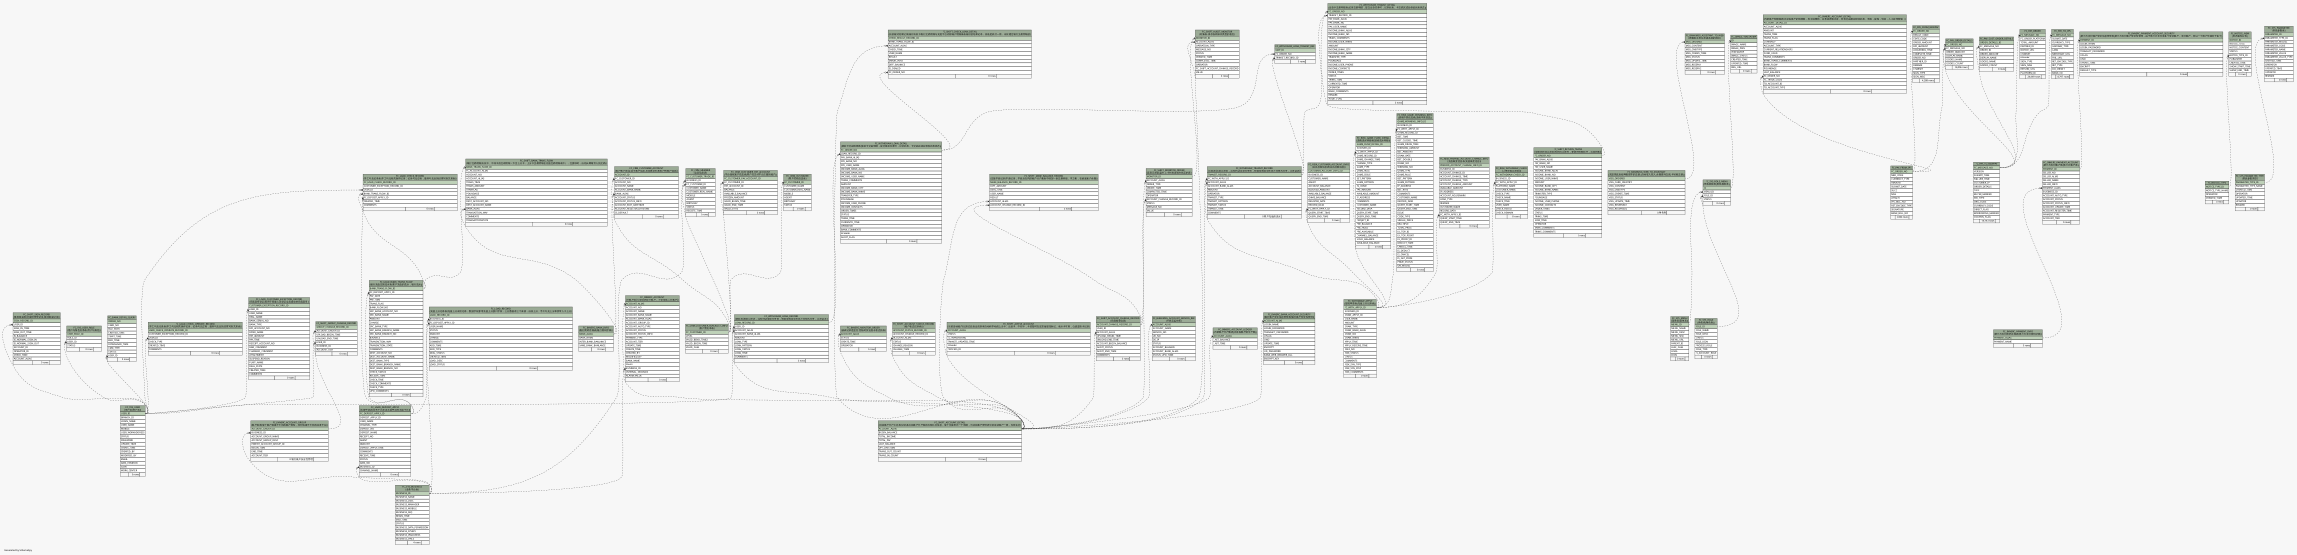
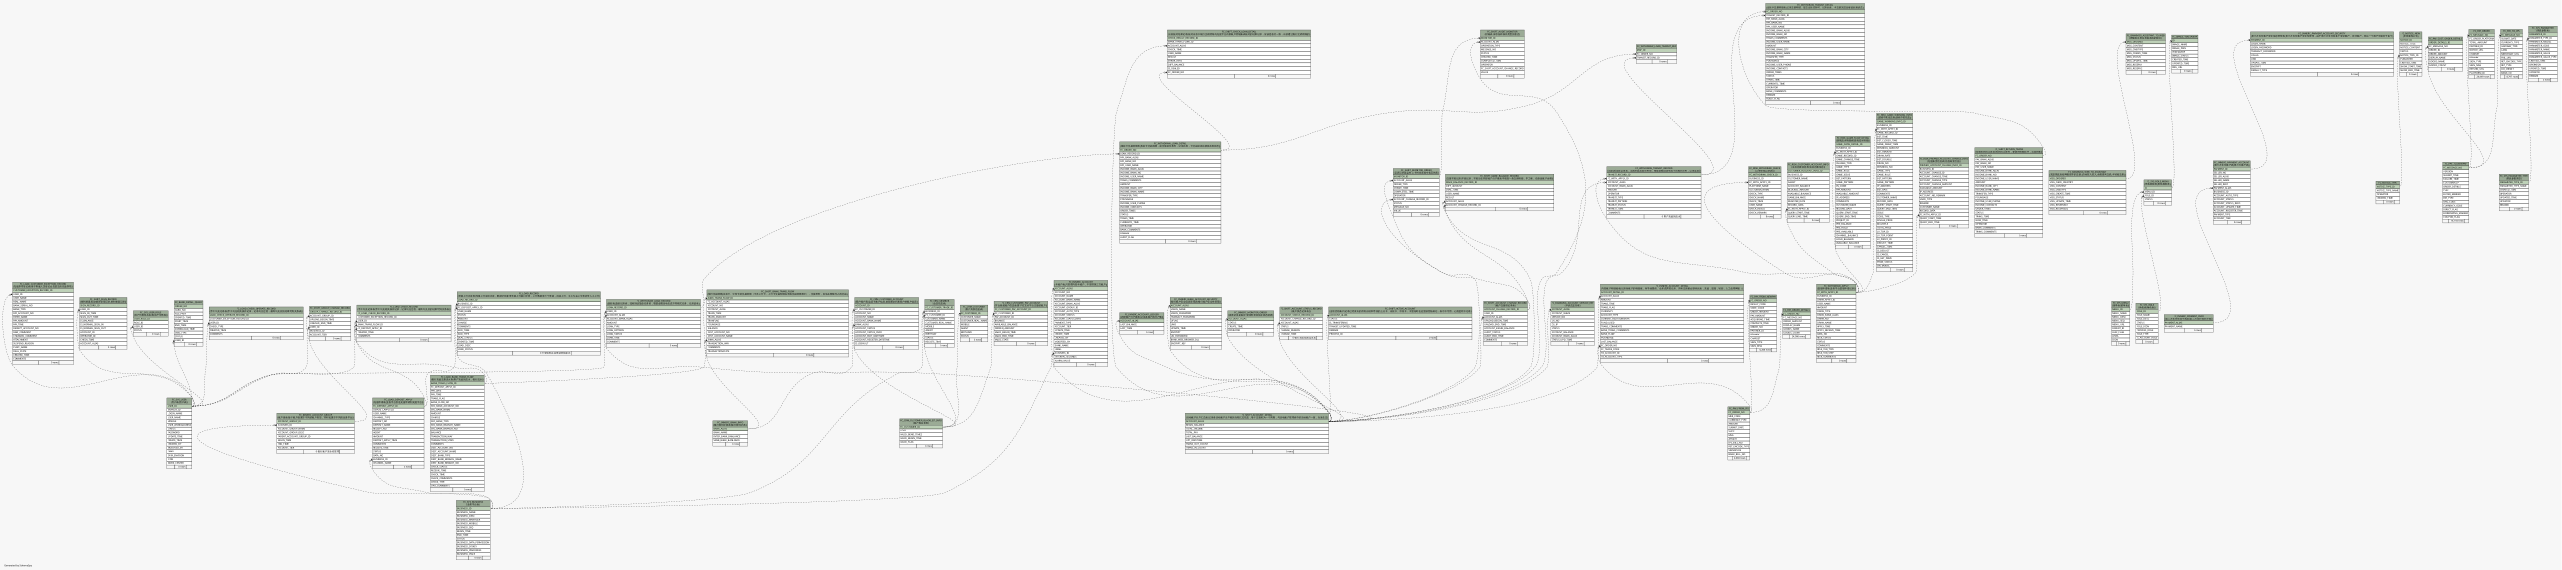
edge "FC_PAY_TO_NEWPAY" -> "FC_PAY_ORDER_DETAILS": removed
node "FC_BANKMSG_WEB_TO_ASSISTANT": text "0 角色表" -> "0 rows"
node "FC_WITHDRAW_APPLY": text "(提现申请表(充值上分记录表))" -> "(提现申请表(业务平台提现申请记录))"
node "FC_SHIFT_ACCOUNT_CHANGE_RECORD": text "(充值账变信息)" -> "(账户交接班记录表)"
node "FC_SHIFT_ACCOUNT_STATUS_RECORD": text "0 rows" -> "0 银行充值交易流水表"
node "FC_LOAD_RECORD": text "0 rows" -> "0 卡登陆时在这里做登陆标记"
edge "FC_LOAD_DEPOSIT_APPLY" -> "FC_LOAD_BANK_TRANS_FLOW": removed
edge "FC_SHIFT_ACCOUNT_DETAIL" -> "FC_INNERC_ACCOUNT_DETAIL": added
